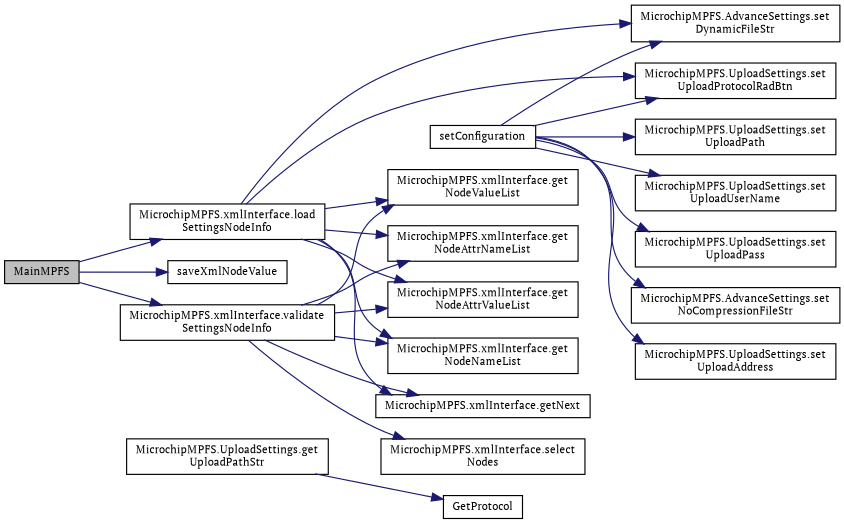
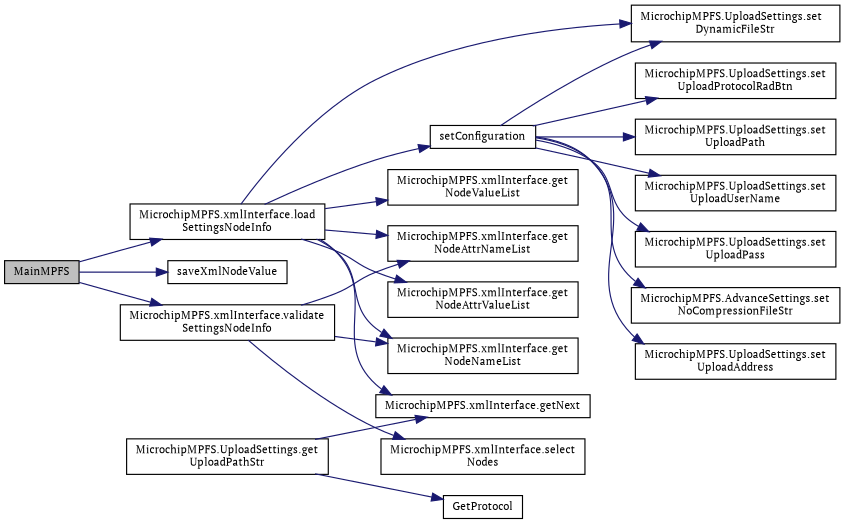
node "MicrochipMPFS.AdvanceSettings.set DynamicFileStr": label "MicrochipMPFS.AdvanceSettings.set DynamicFileStr" -> "MicrochipMPFS.UploadSettings.set DynamicFileStr"
edge "MicrochipMPFS.xmlInterface.load SettingsNodeInfo" -> "MicrochipMPFS.UploadSettings.set UploadProtocolRadBtn": now "MicrochipMPFS.xmlInterface.load SettingsNodeInfo" -> "setConfiguration"
edge "MicrochipMPFS.xmlInterface.validate SettingsNodeInfo" -> "MicrochipMPFS.xmlInterface.get NodeValueList": removed
edge "MicrochipMPFS.xmlInterface.validate SettingsNodeInfo" -> "MicrochipMPFS.xmlInterface.get NodeAttrValueList": removed
edge "MicrochipMPFS.xmlInterface.validate SettingsNodeInfo" -> "MicrochipMPFS.xmlInterface.getNext": now "MicrochipMPFS.UploadSettings.get UploadPathStr" -> "MicrochipMPFS.xmlInterface.getNext"
